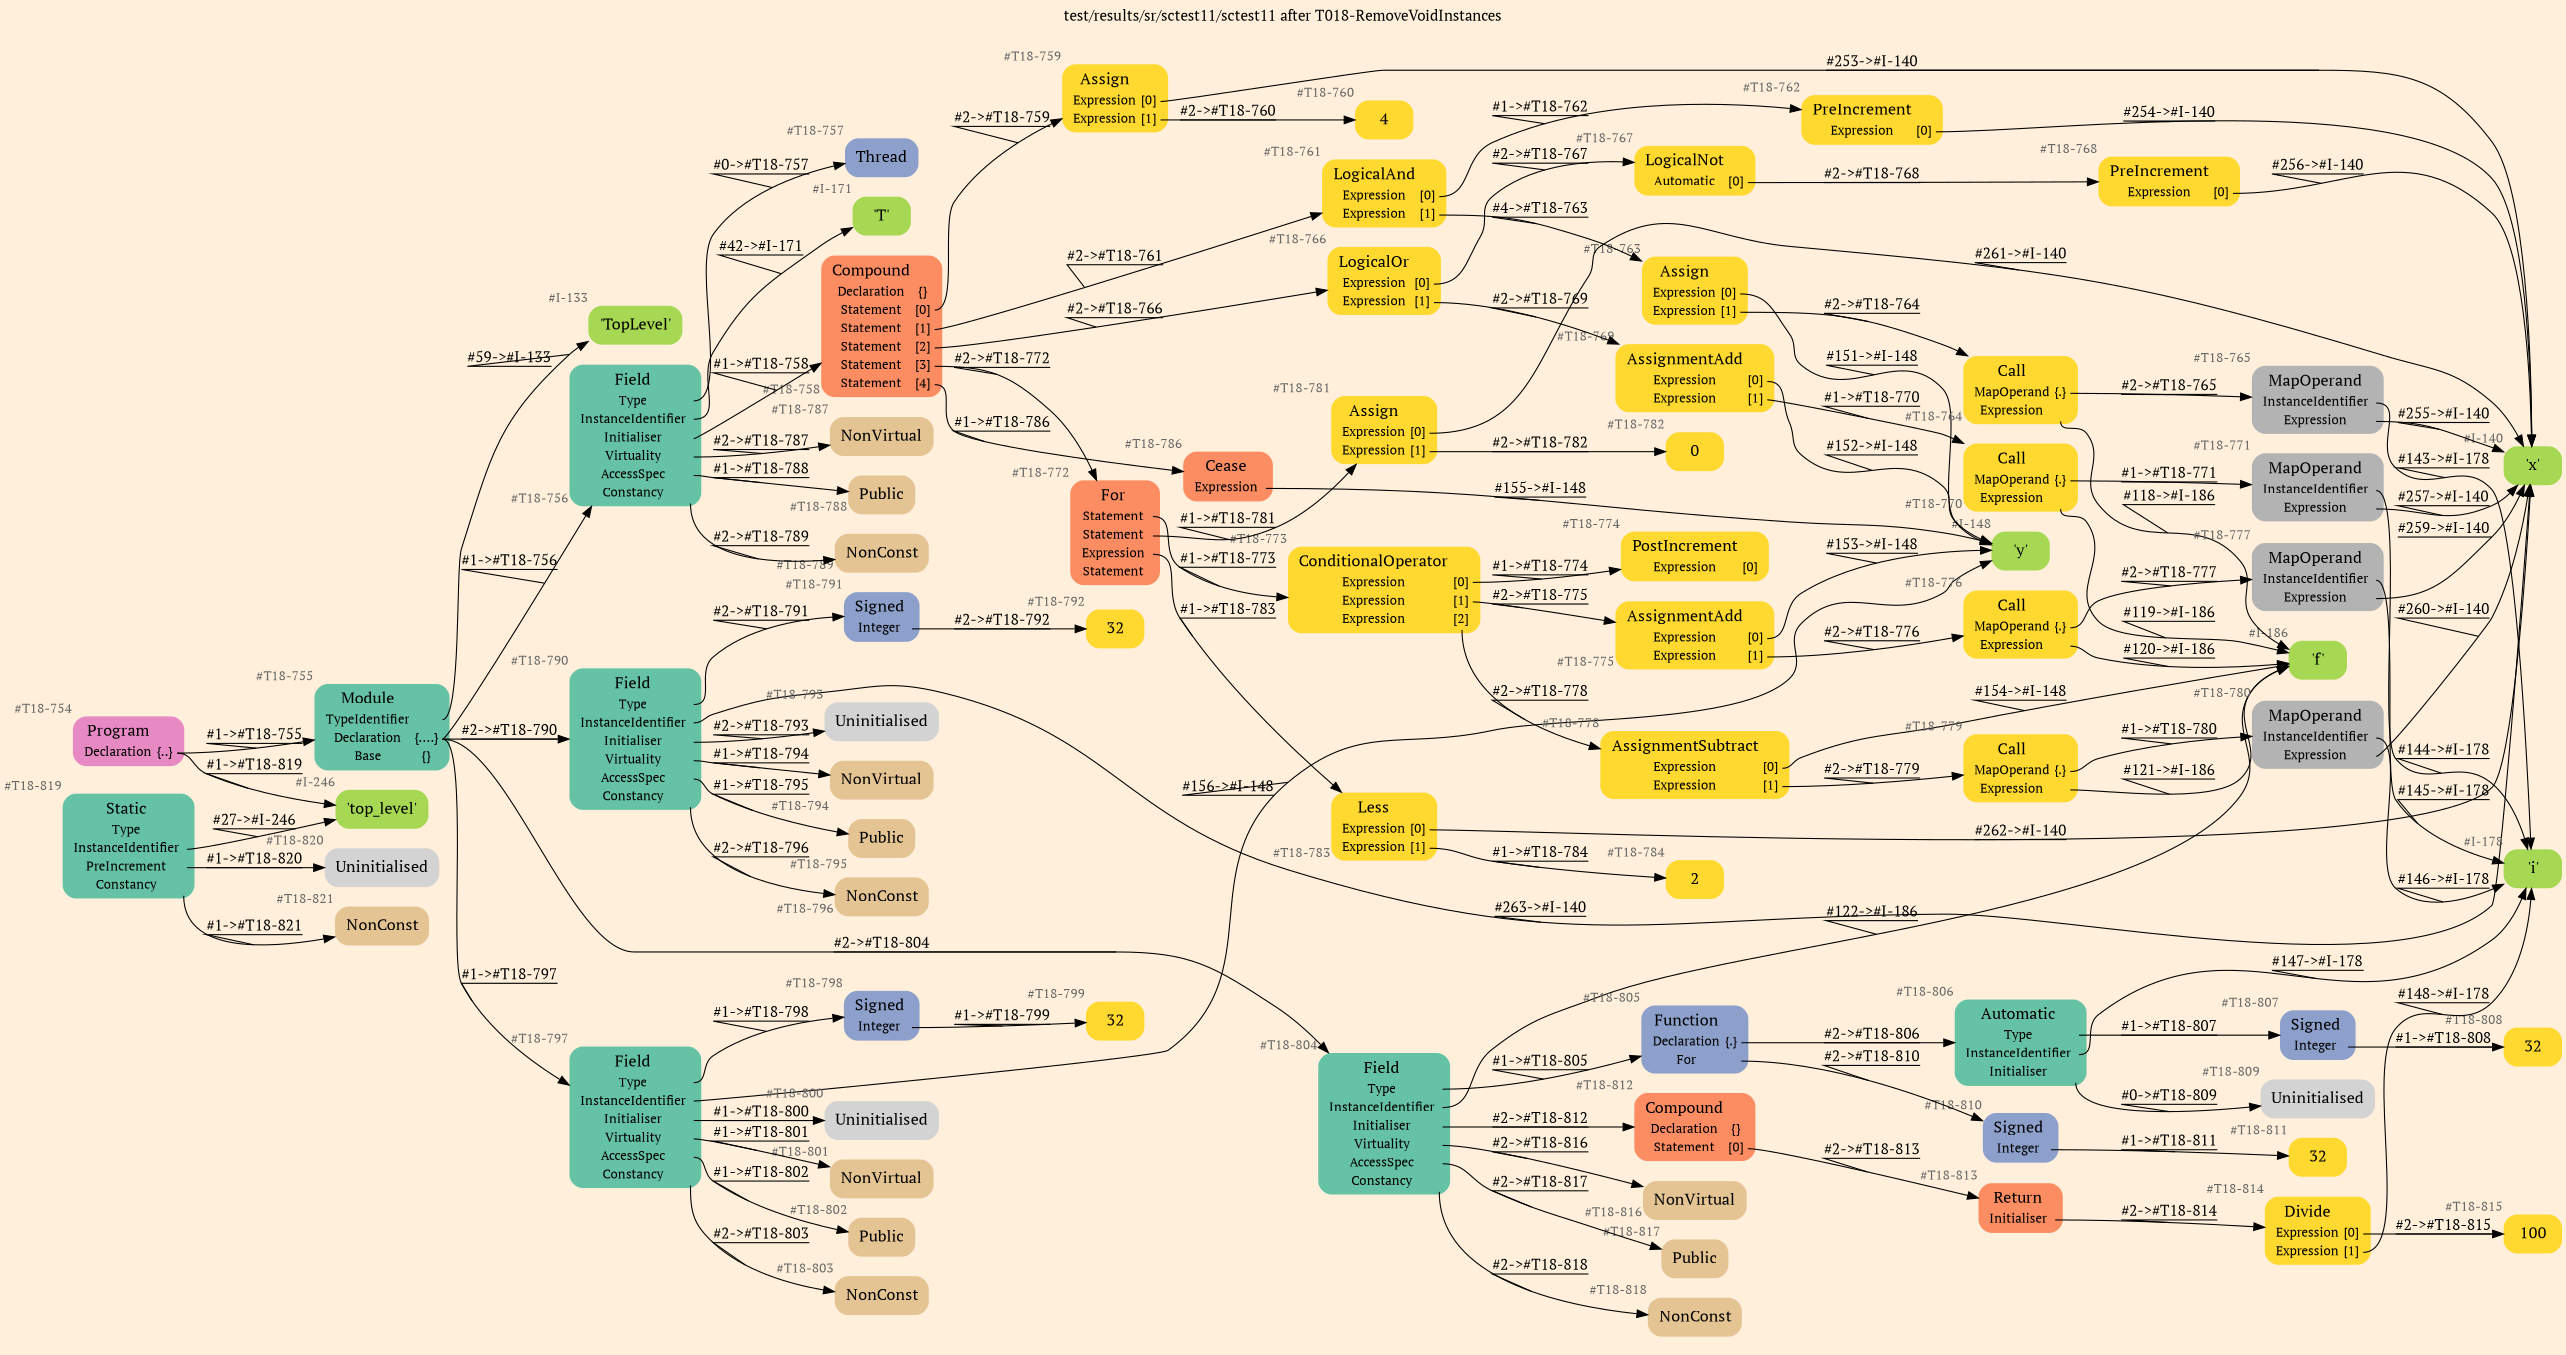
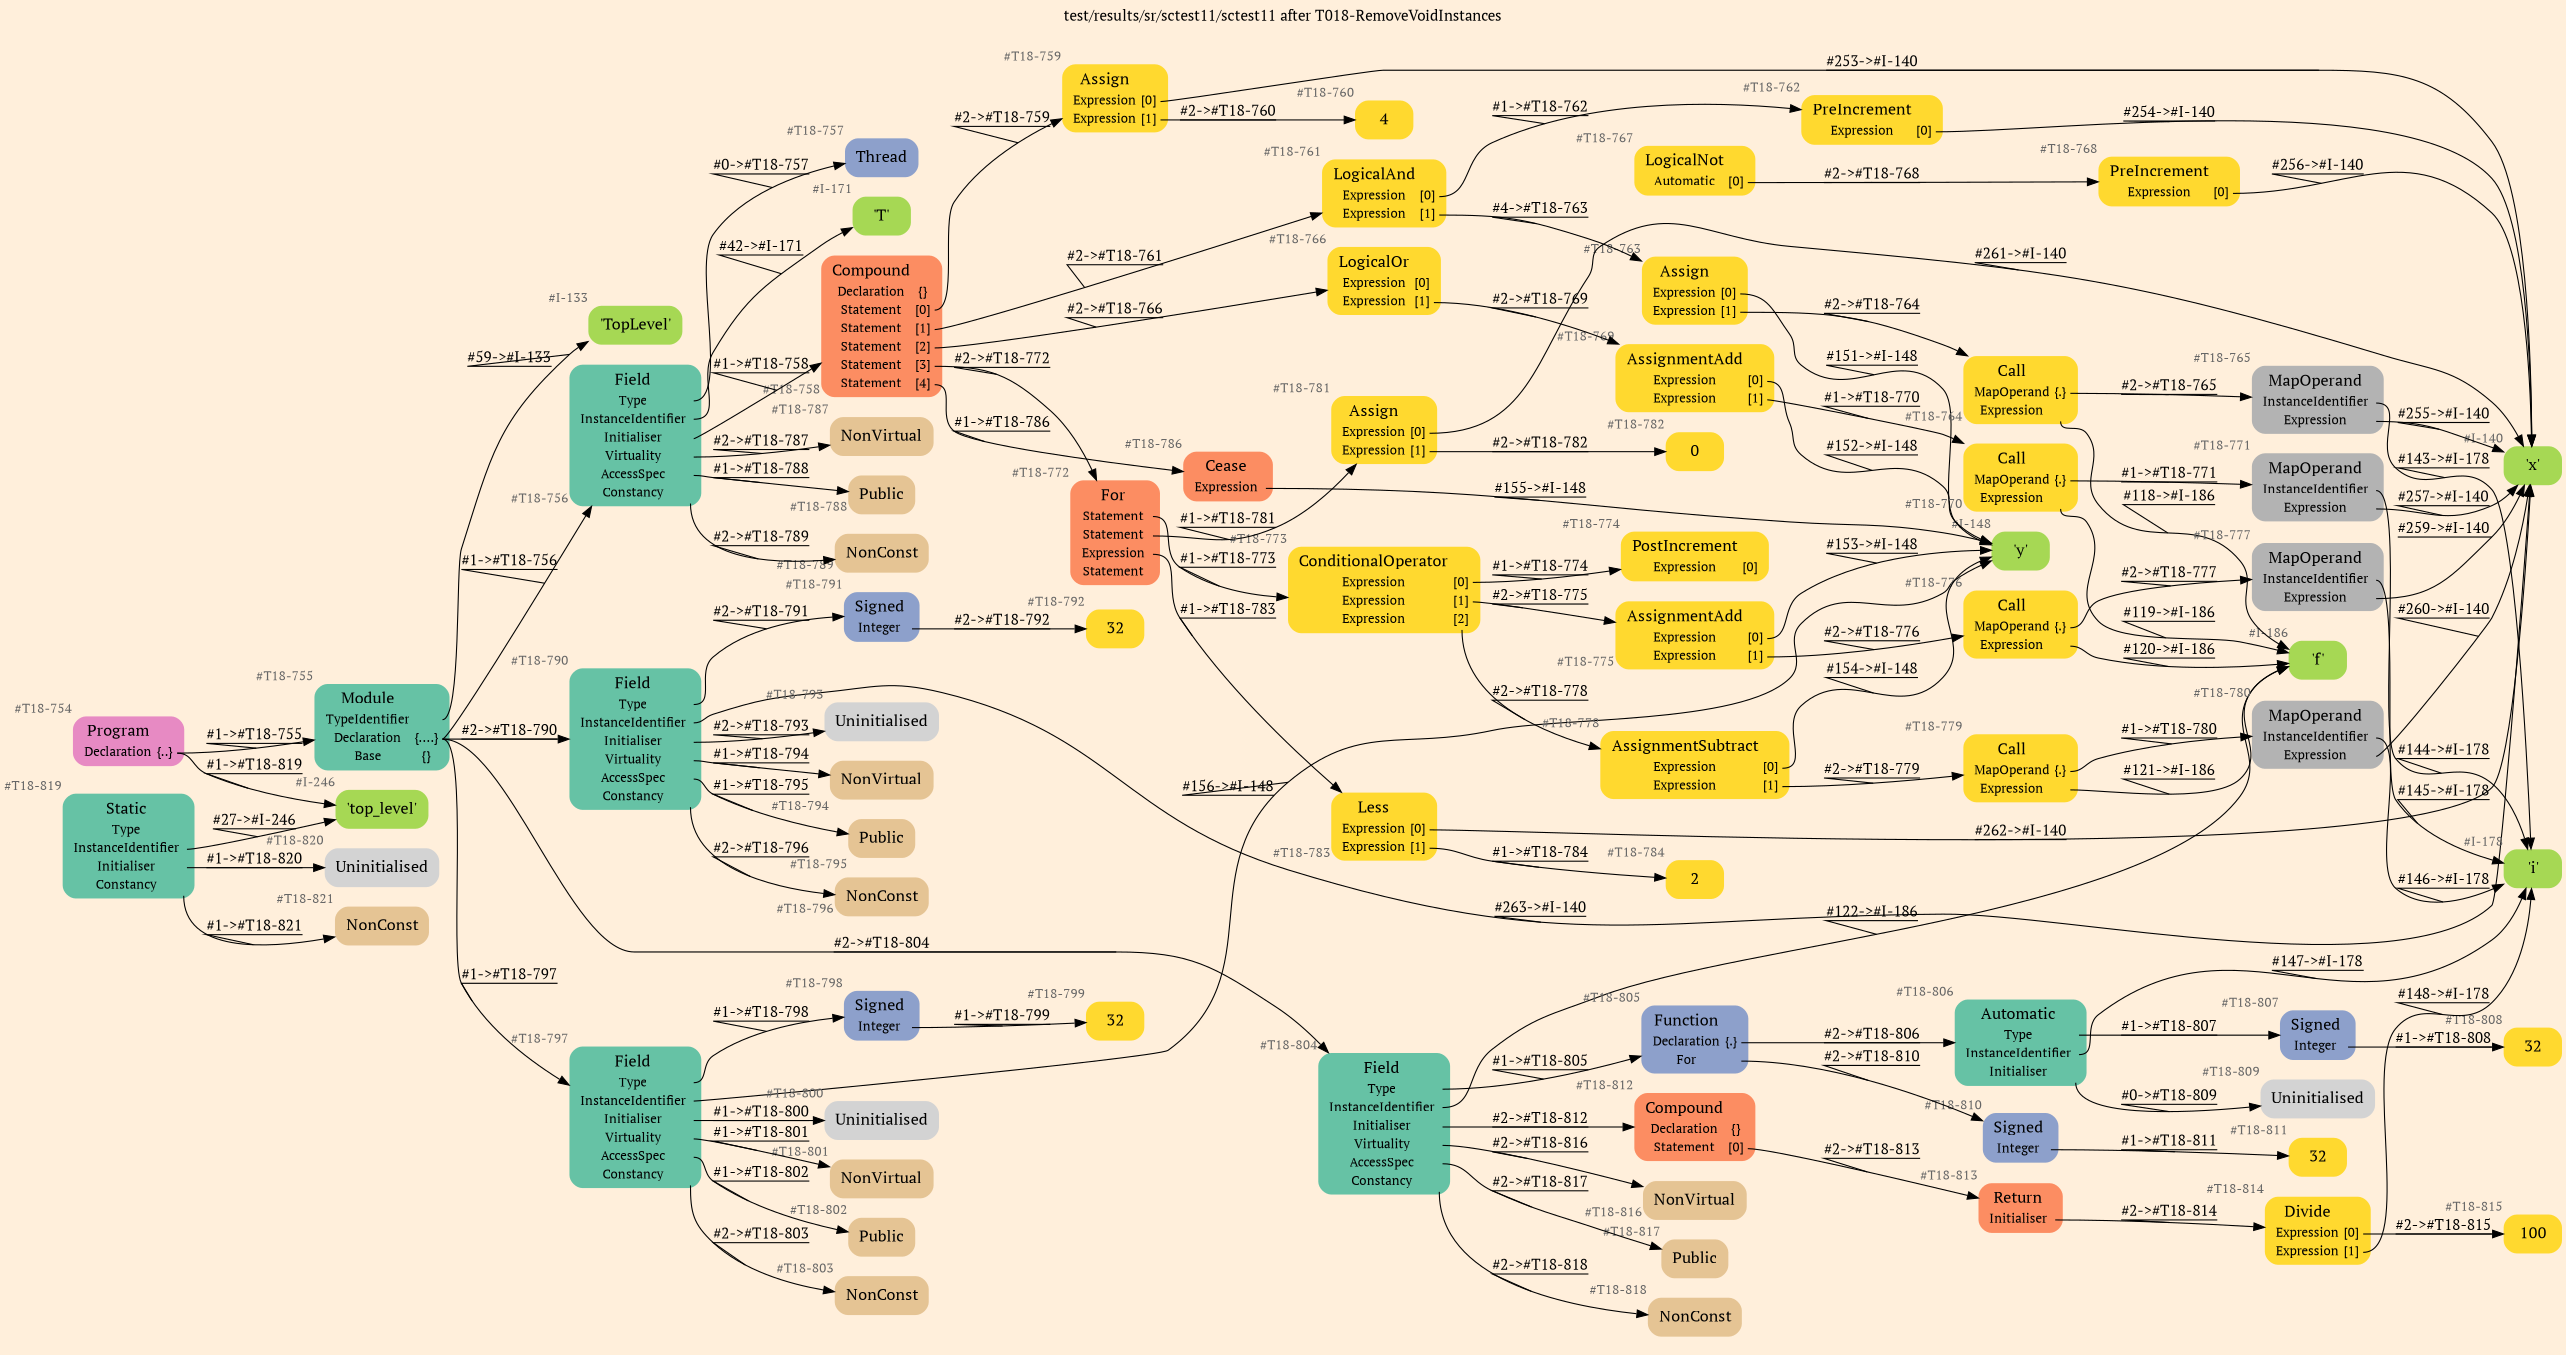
edge "LogicalOr" -> "LogicalNot": removed, label "#2->#T18-767"
edge "AssignmentSubtract" -> "'f'": now "AssignmentSubtract" -> "'y'"
node "Static": text "PreIncrement" -> "Initialiser"
